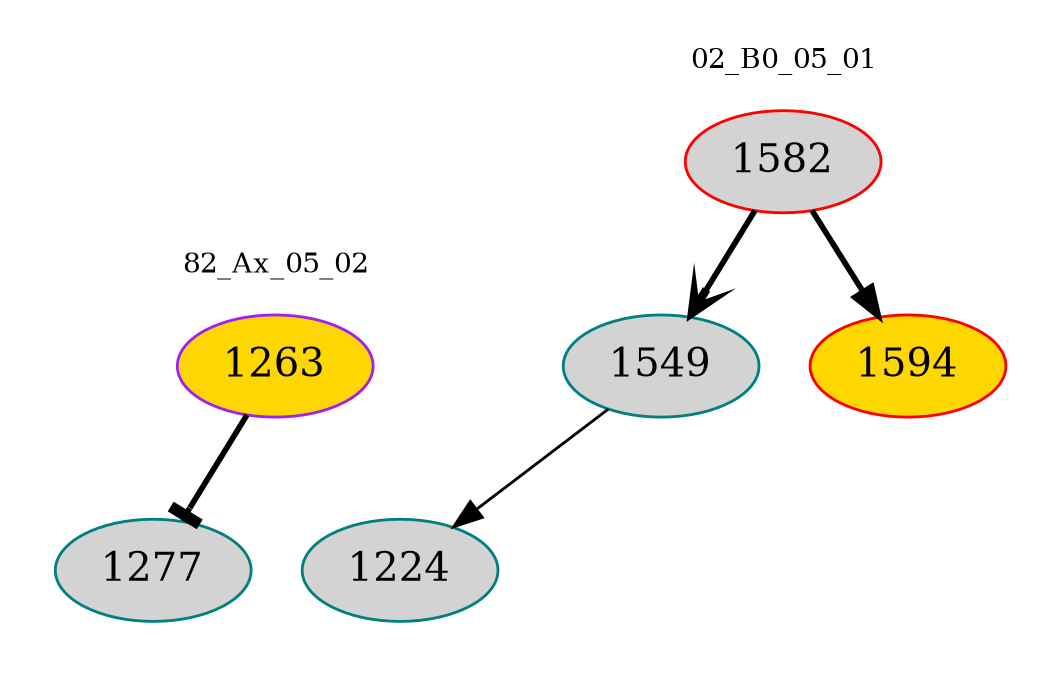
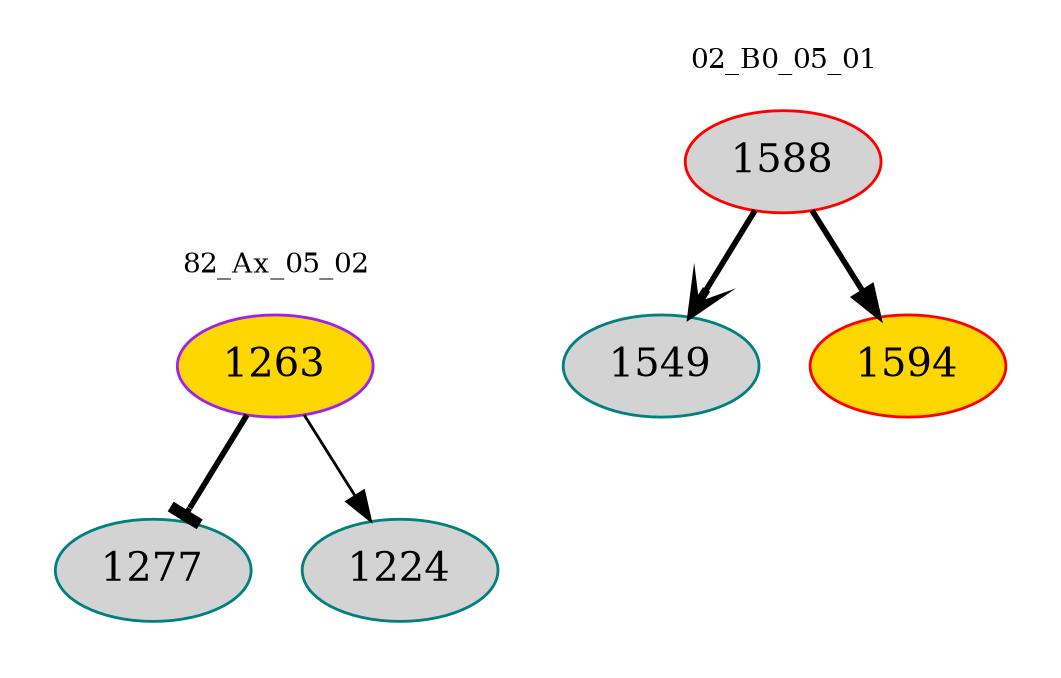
node "1582": label "1582" -> "1588"
edge "1549" -> "1224": now "1263" -> "1224"
